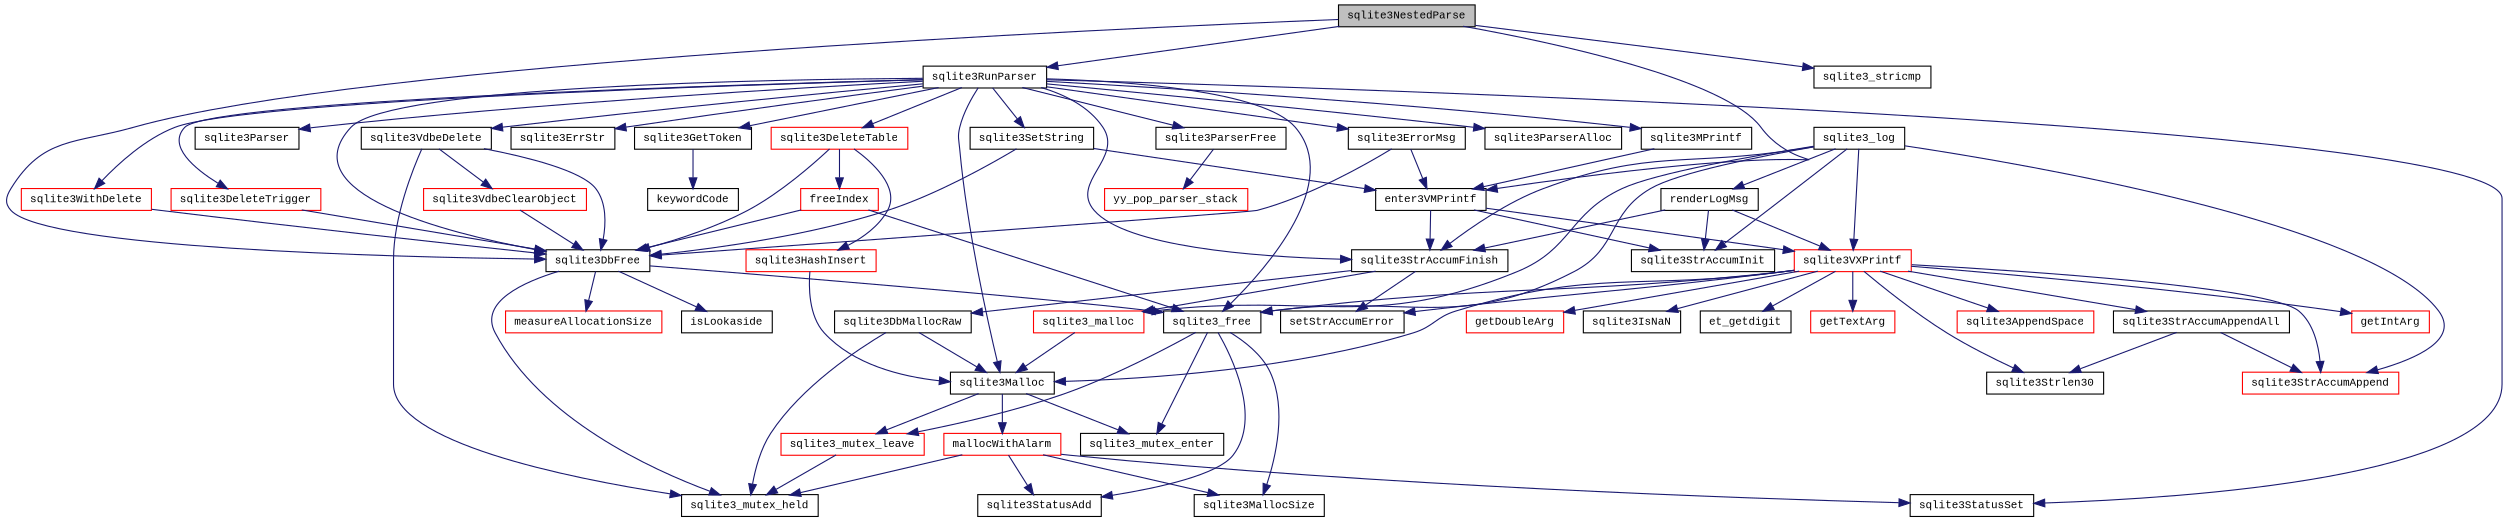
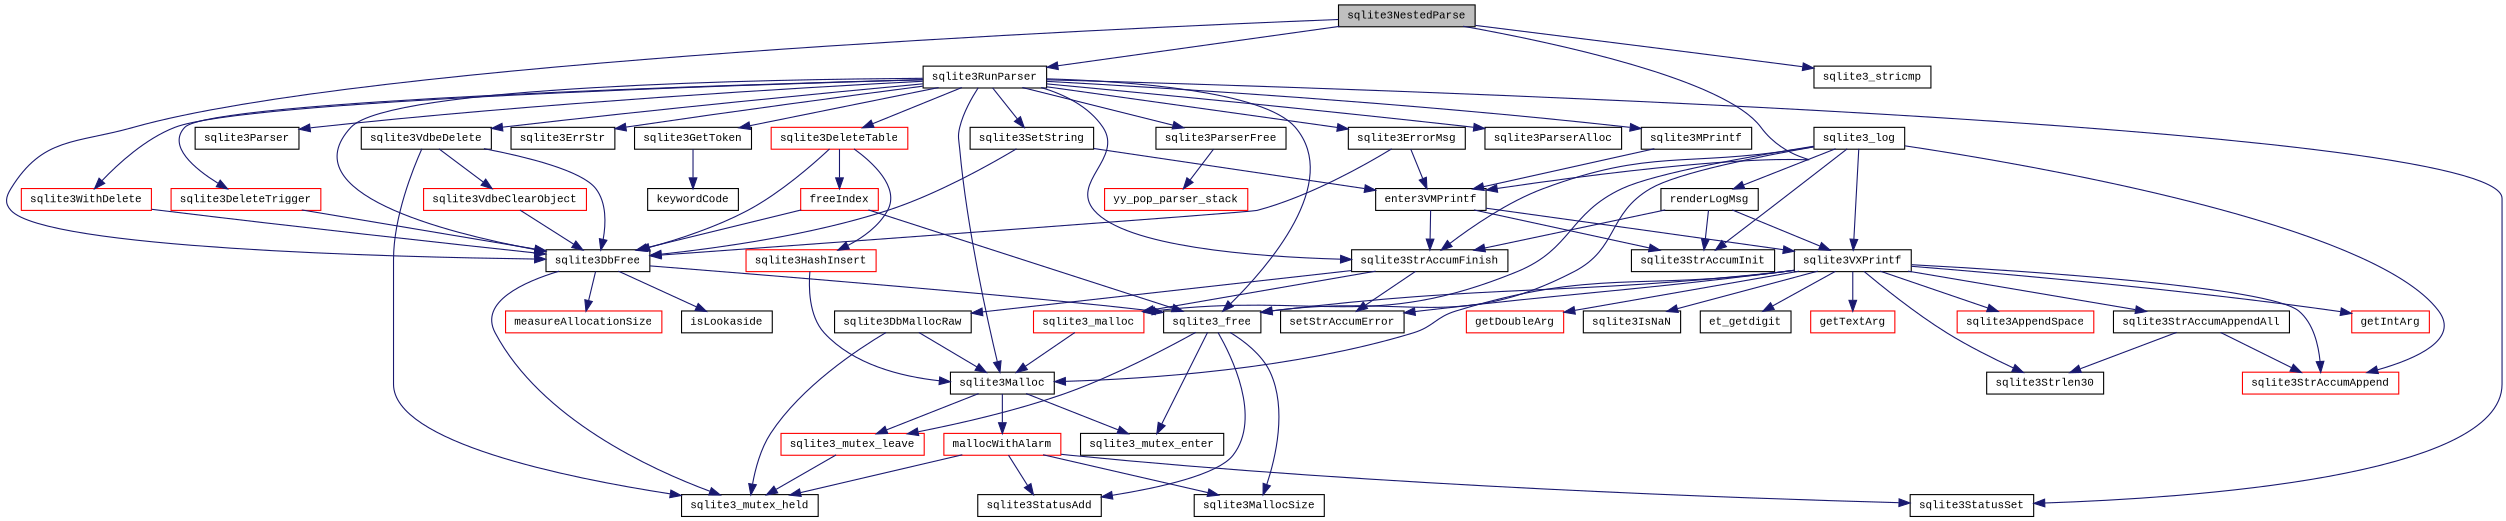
node "sqlite3VXPrintf": color red -> black
